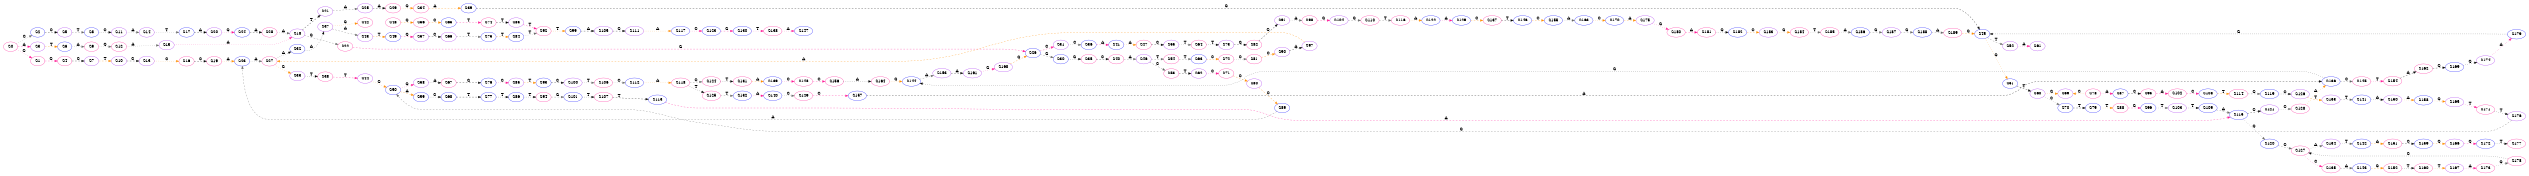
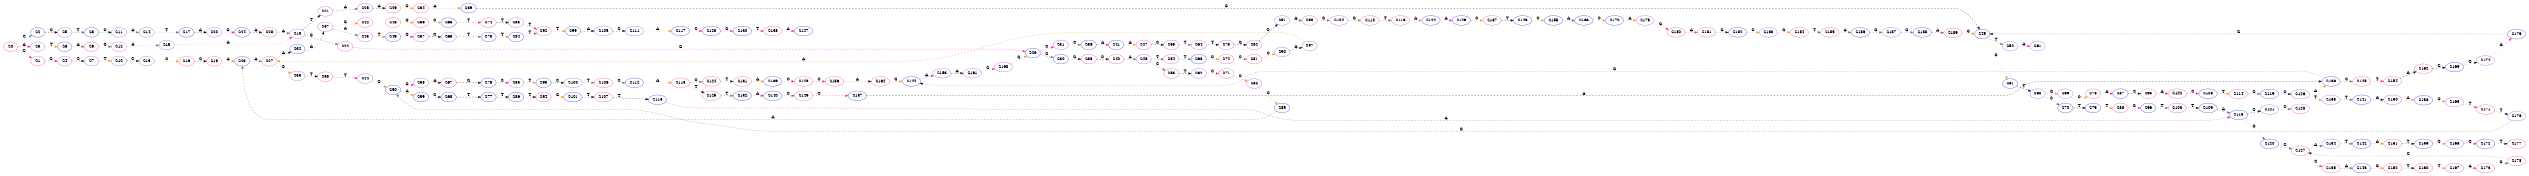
edge "S78" -> "S69": reversed
edge "S94" -> "S101": color gray40 -> darkorange
edge "S151" -> "S159": label "C" -> "T"
